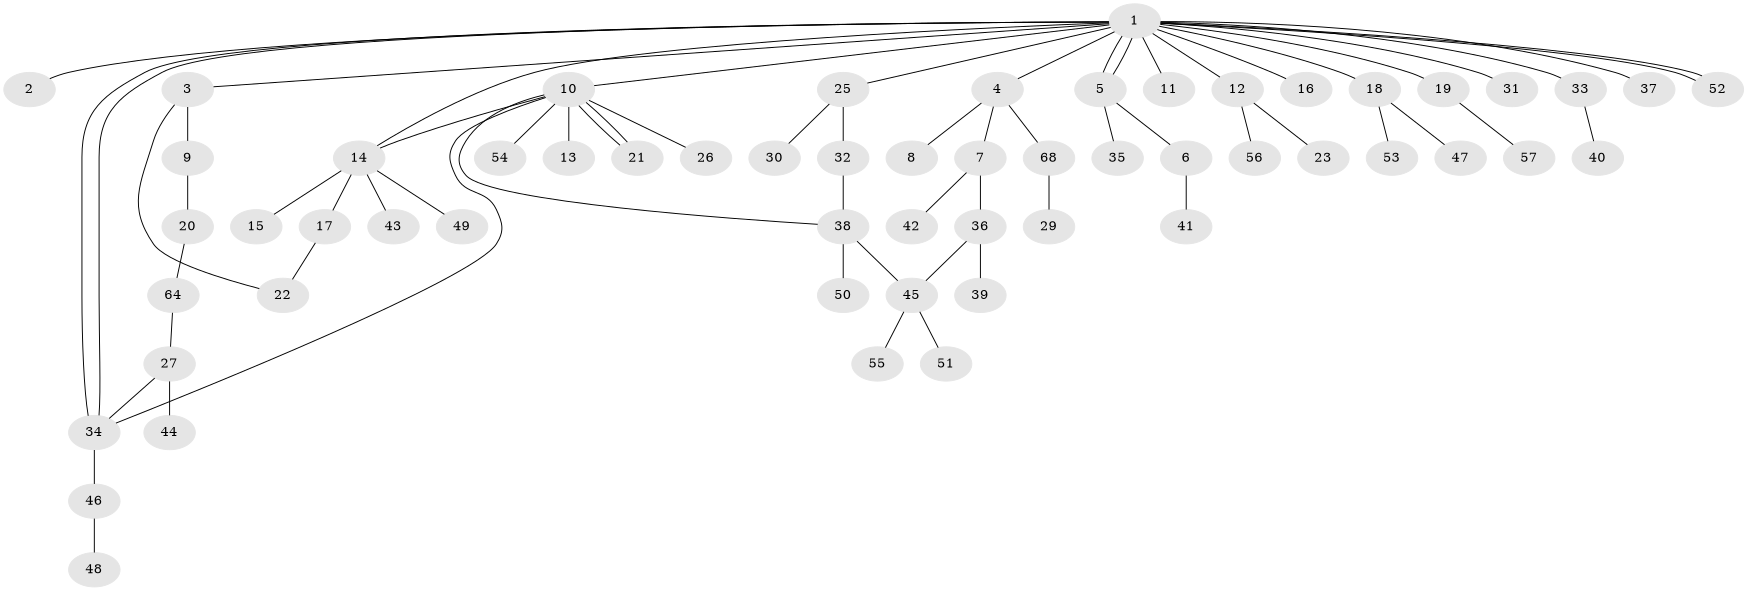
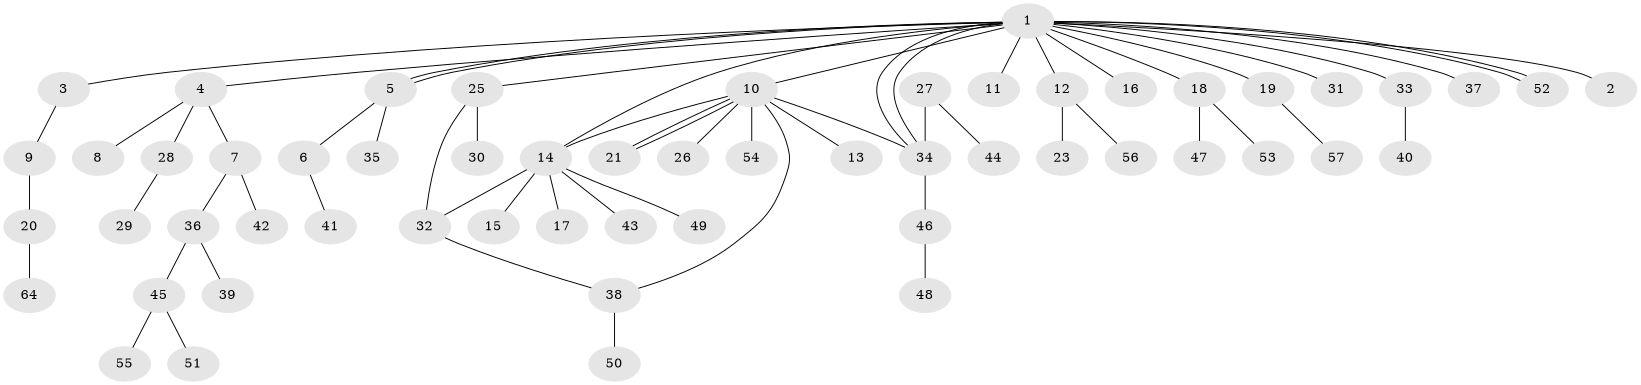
node "68": label "68" -> "28"
edge "14" -- "32": added
edge "38" -- "45": removed
node "22": removed
edge "64" -- "27": removed
